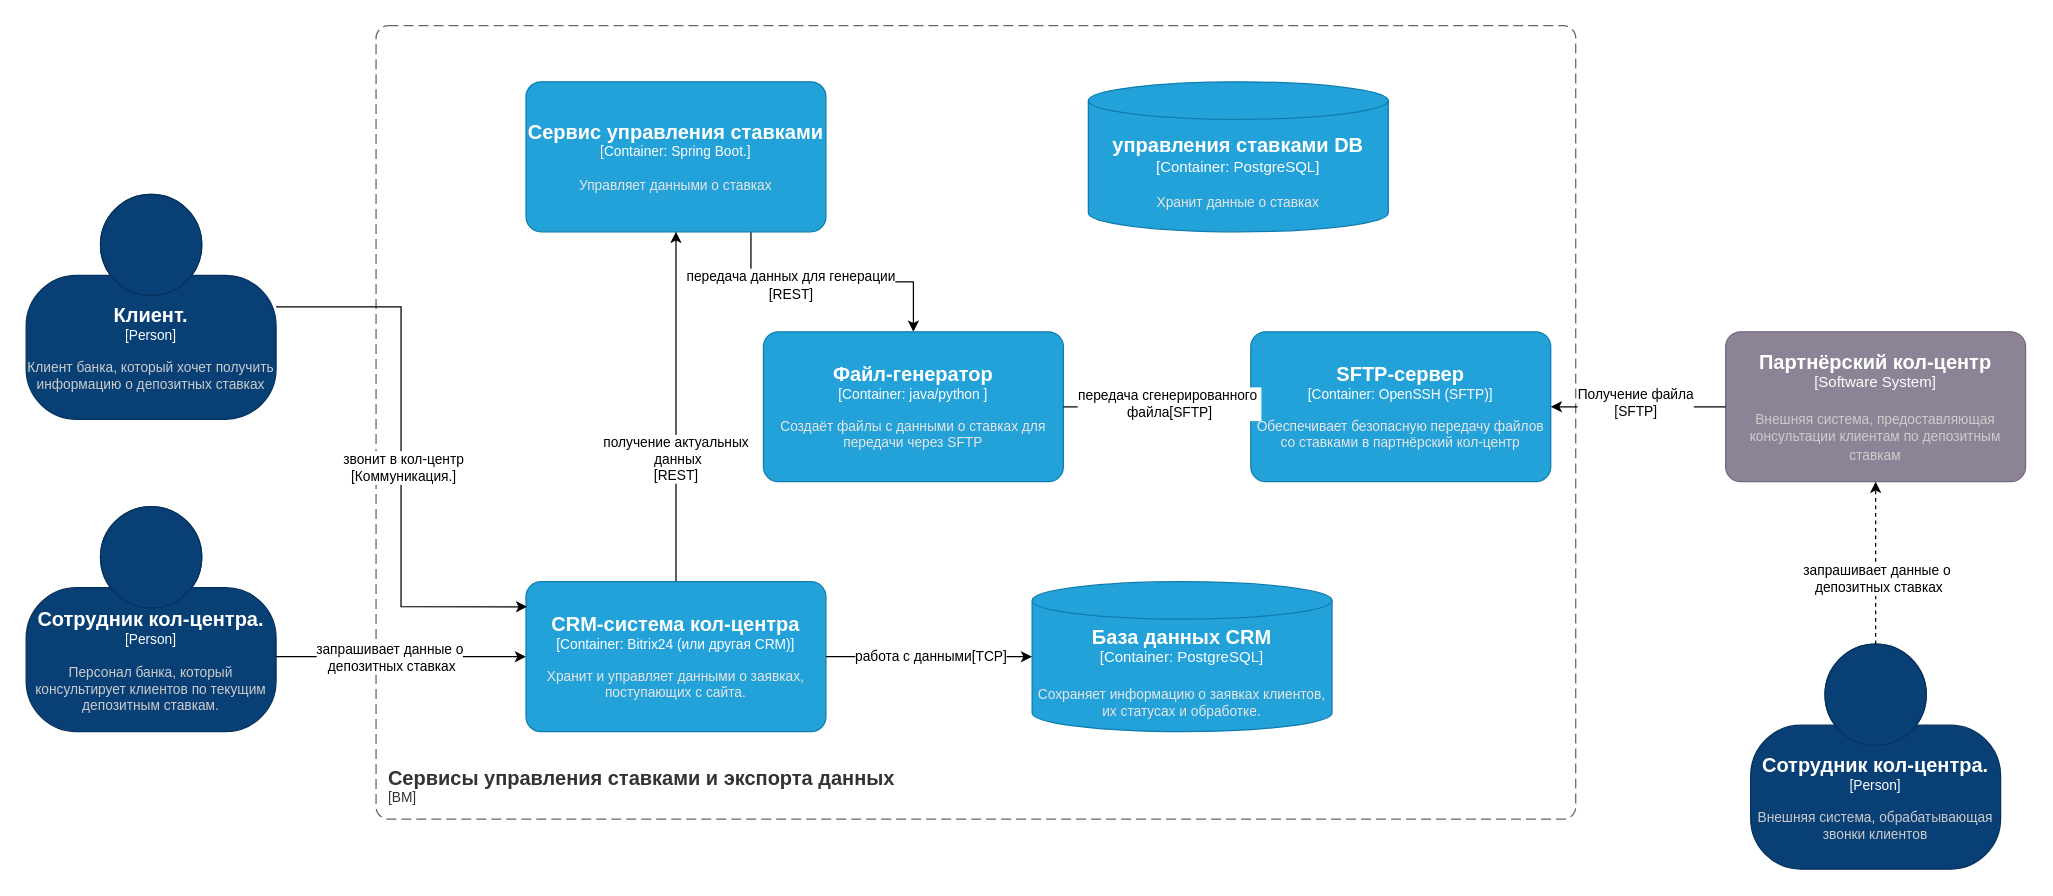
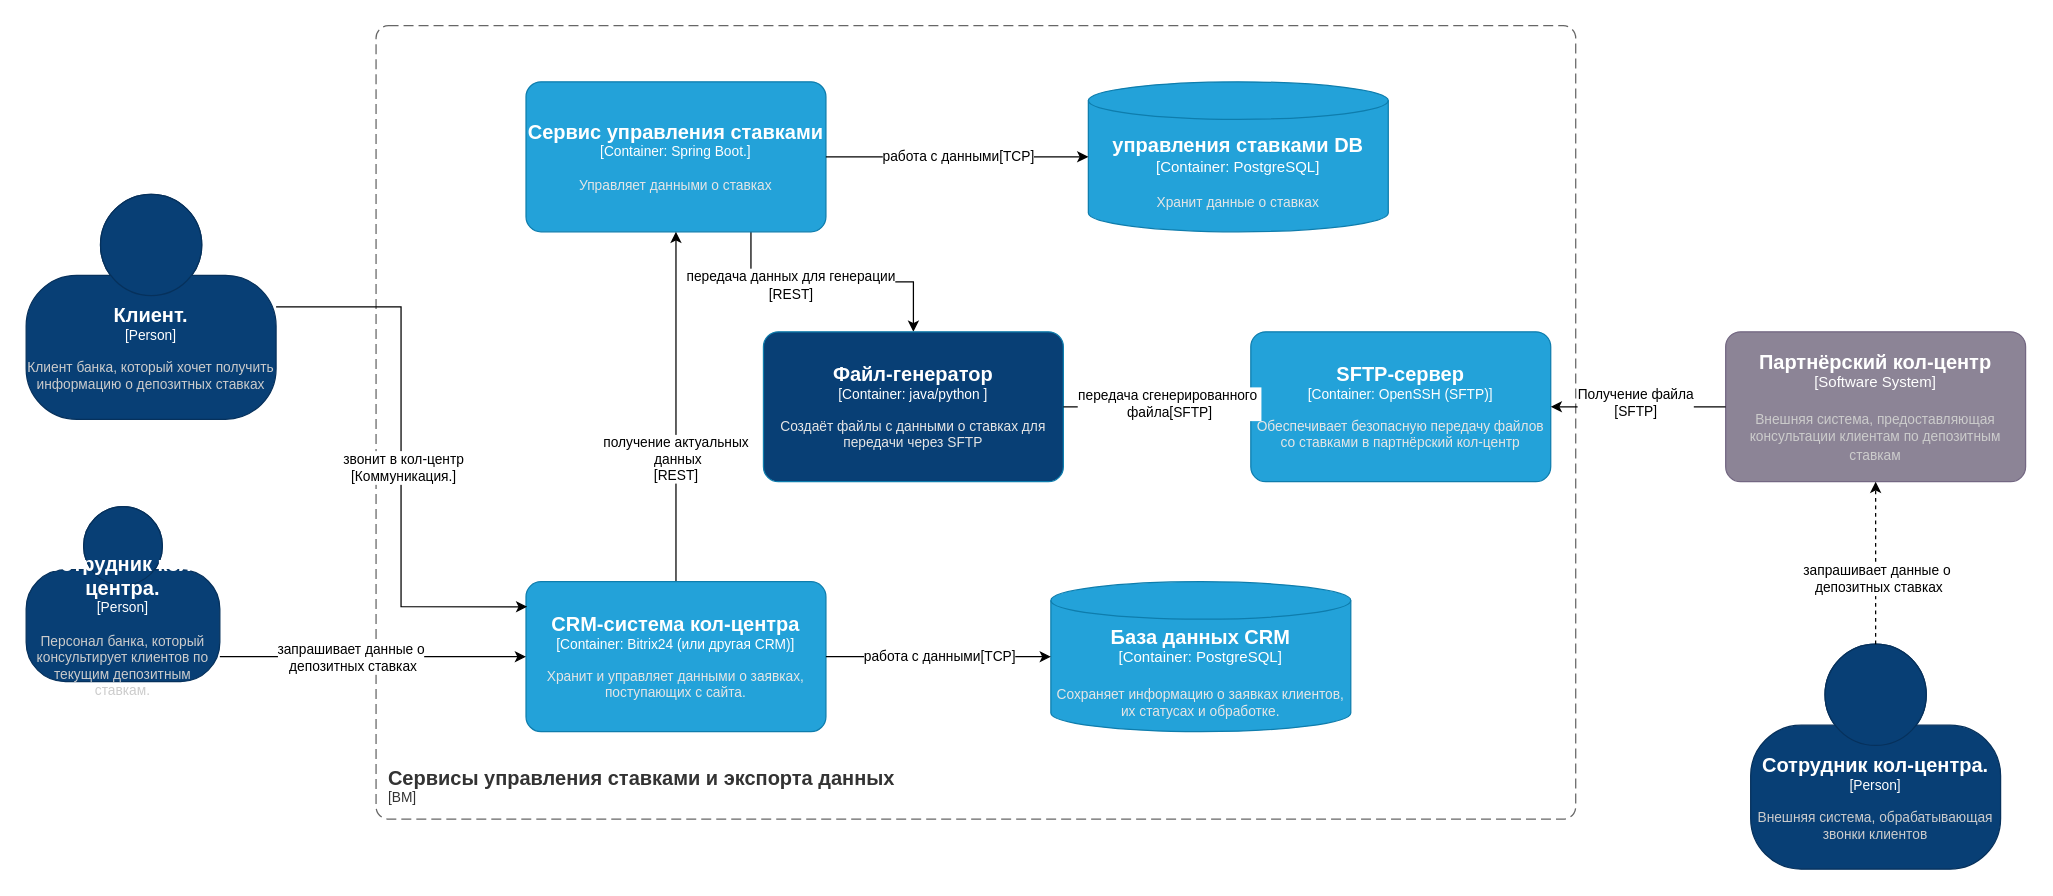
edge "Сервис управления ставками [Container: Spring Boot.] Управляет данными о ставках" -> "управления ставками DB [Container: PostgreSQL] Хранит данные о ставках": added, label "работа с данными[TCP]"
node "Файл-генератор [Container: java/python ] Создаёт файлы с данными о ставках для передачи через SFTP": fillcolor #23a2d9 -> #083f75
node "Сотрудник кол-центра. [Person] Персонал банка, который консультирует клиентов по текущим депозитным ставкам.": size 250x225 -> 194x175
node "База данных CRM [Container: PostgreSQL] Сохраняет информацию о заявках клиентов, их статусах и обработке.": moved (1182, 657) -> (1201, 657)
